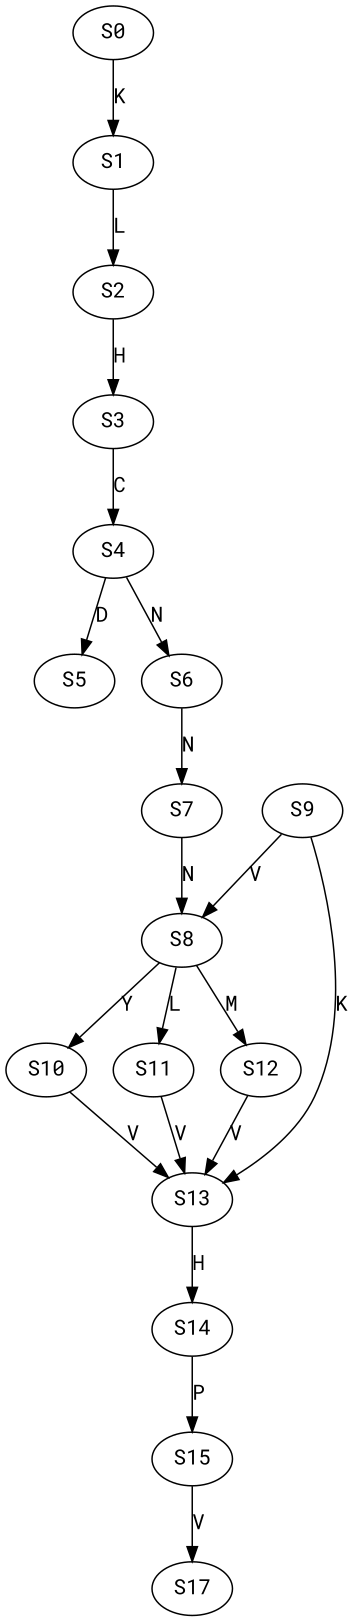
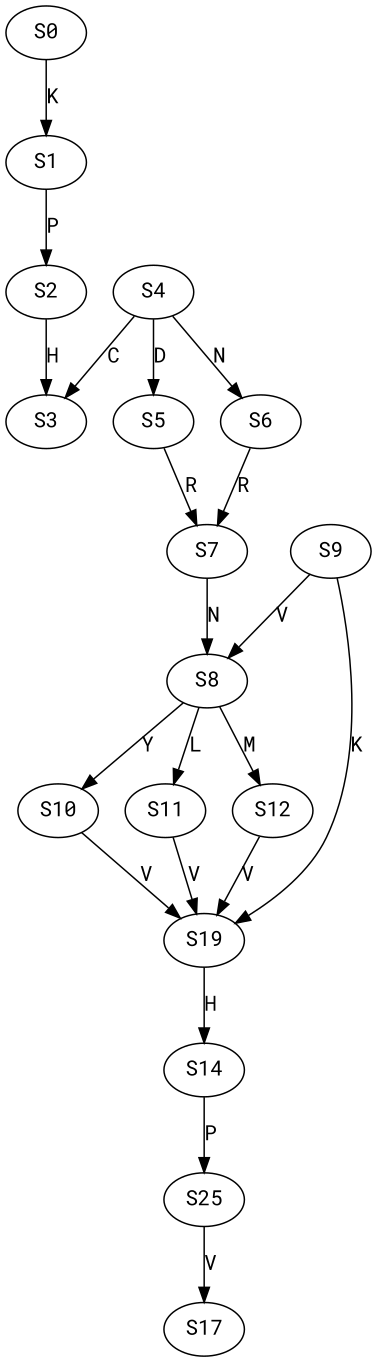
edge "S1" -> "S2": label "L" -> "P"
edge "S3" -> "S4": reversed
edge "S5" -> "S7": added, label "R"
edge "S6" -> "S7": label "N" -> "R"
node "S13": label "S13" -> "S19"
node "S15": label "S15" -> "S25"
